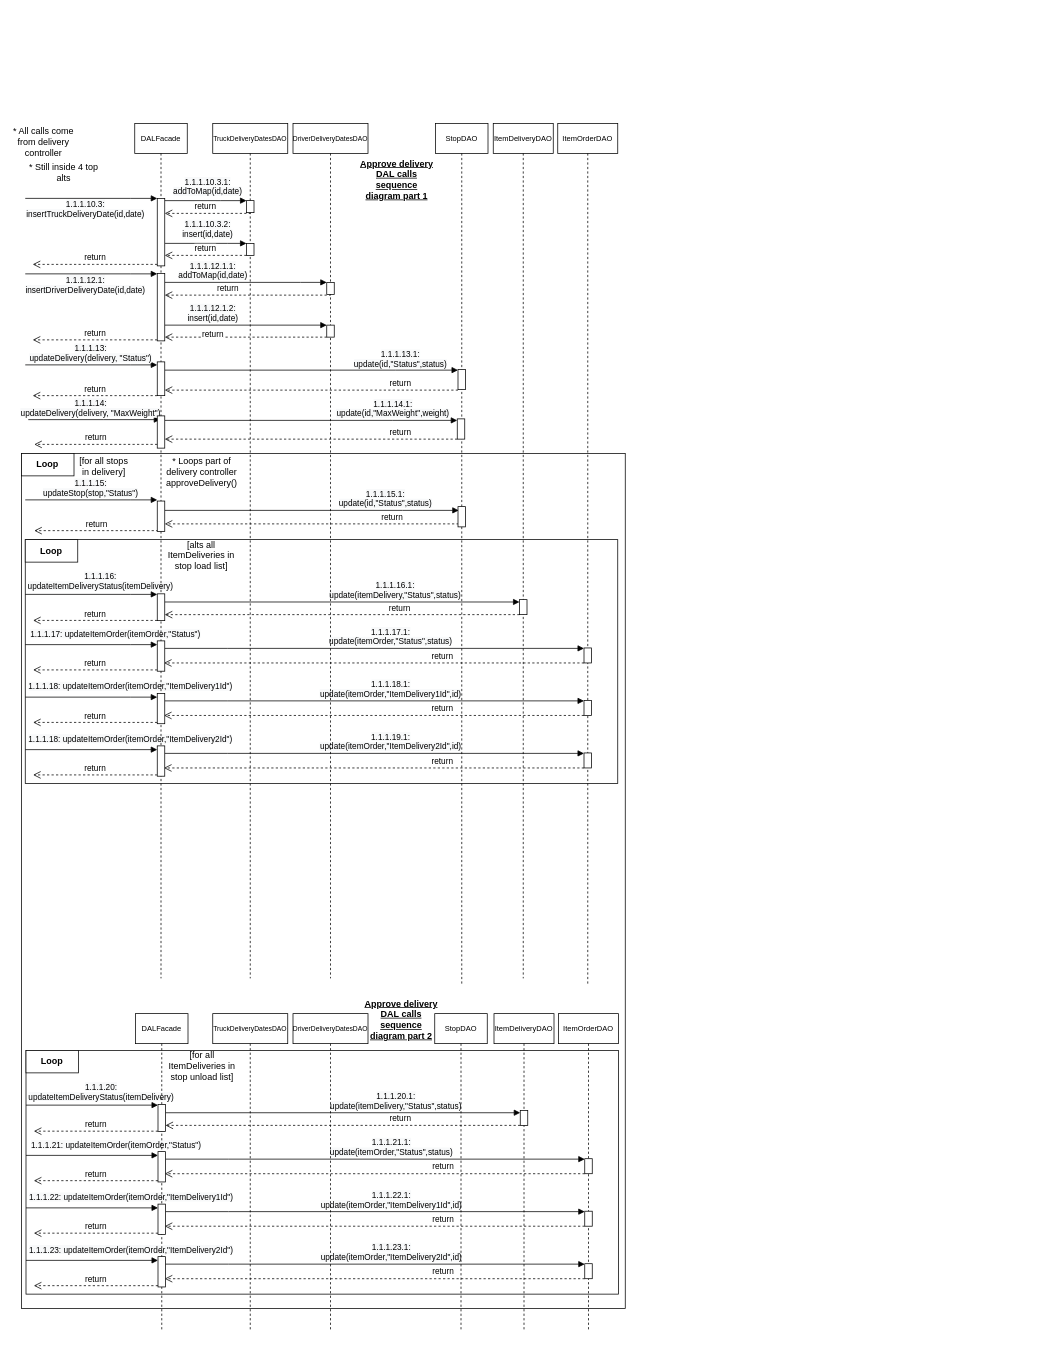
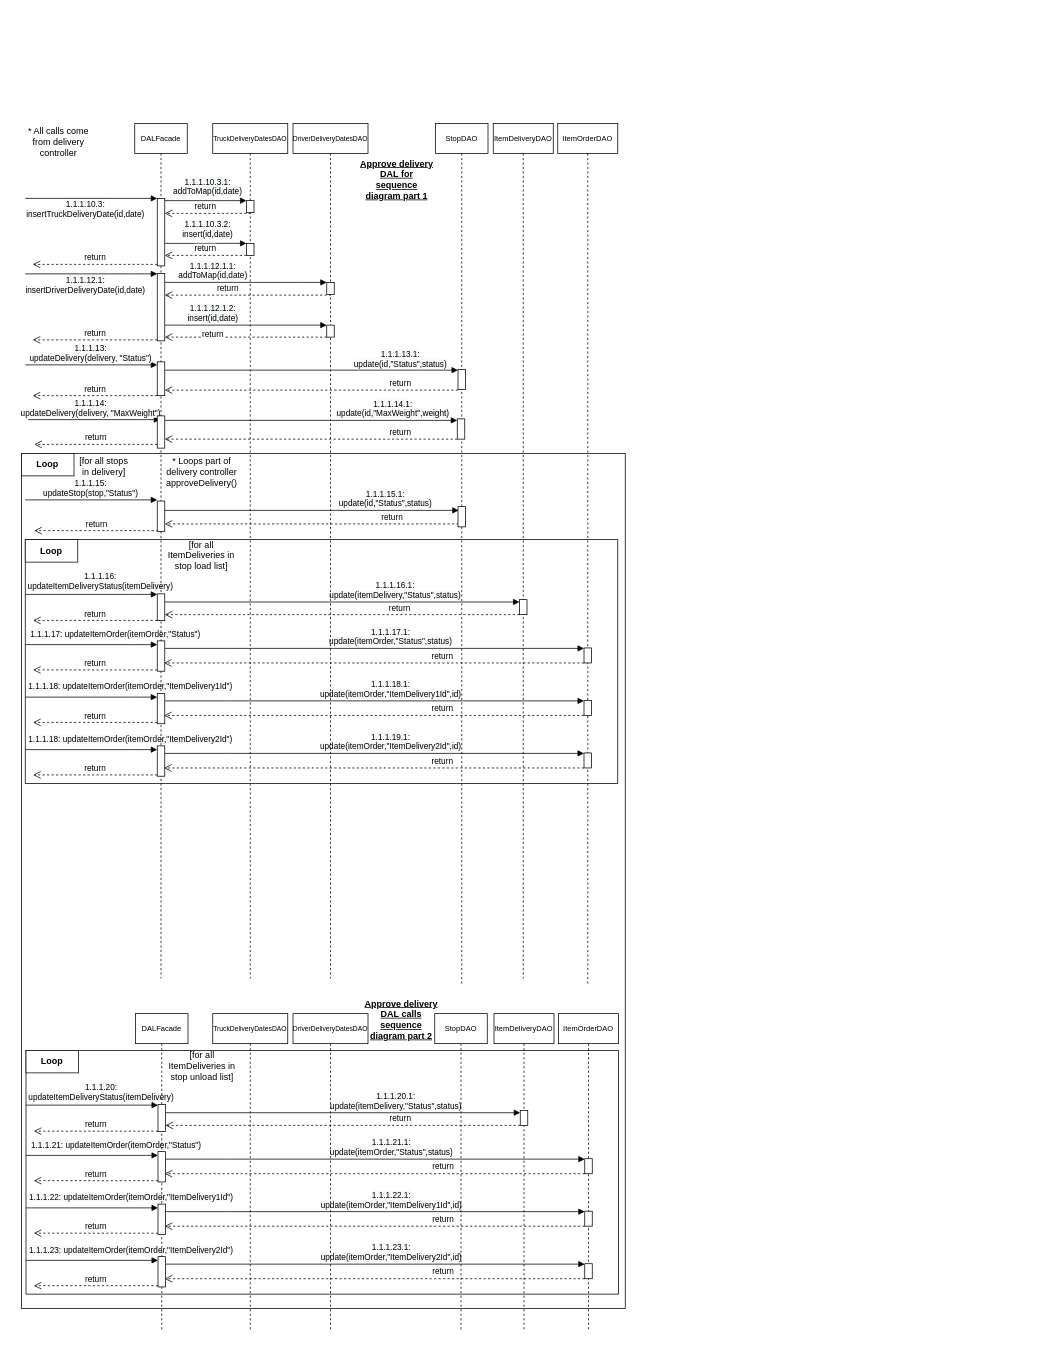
node "* All calls come from delivery controller": moved (44, 142) -> (59, 142)
node "* Still inside 4 top alts": removed
node "Approve delivery DAL calls sequence diagram part 1": label "Approve delivery DAL calls sequence diagram part 1" -> "Approve delivery DAL for sequence diagram part 1"
node "[alts all ItemDeliveries in stop load list]": label "[alts all ItemDeliveries in stop load list]" -> "[for all ItemDeliveries in stop load list]"
